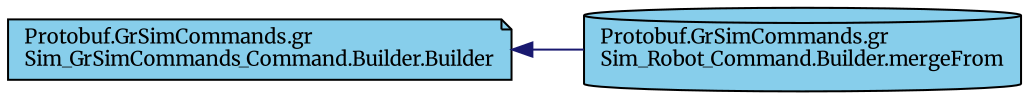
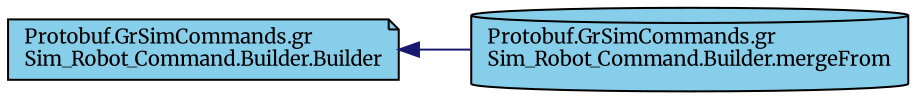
node "Protobuf.GrSimCommands.gr Sim_GrSimCommands_Command.Builder.Builder": label "Protobuf.GrSimCommands.gr Sim_GrSimCommands_Command.Builder.Builder" -> "Protobuf.GrSimCommands.gr Sim_Robot_Command.Builder.Builder"
